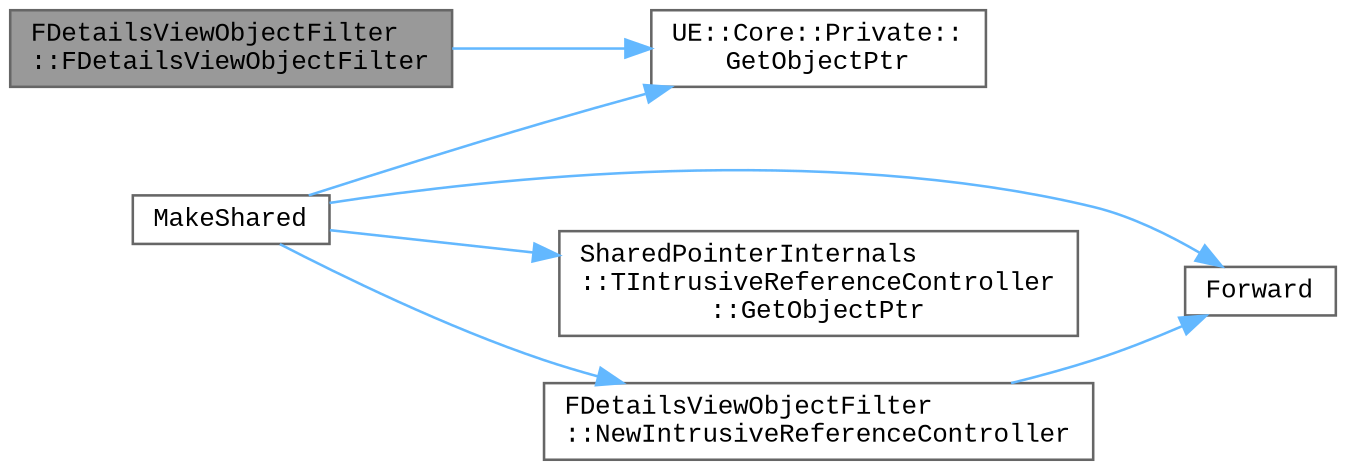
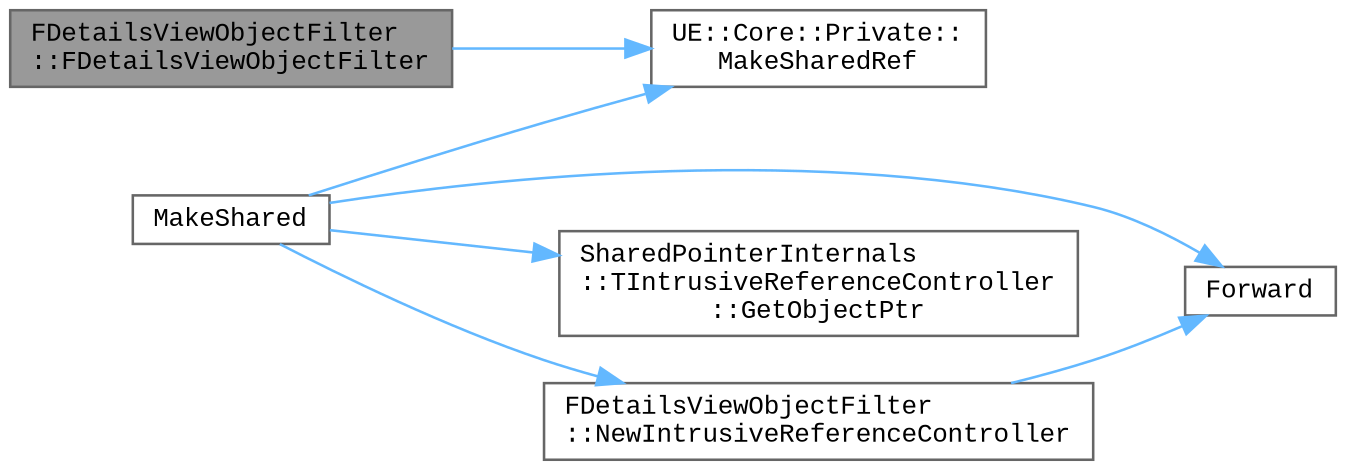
node "UE::Core::Private:: GetObjectPtr": label "UE::Core::Private:: GetObjectPtr" -> "UE::Core::Private:: MakeSharedRef"
